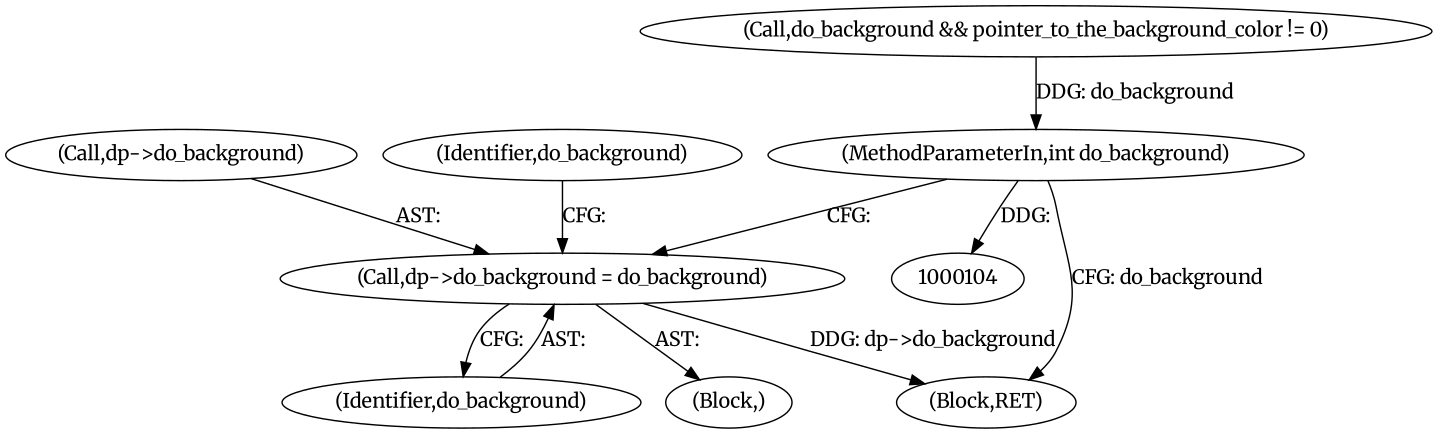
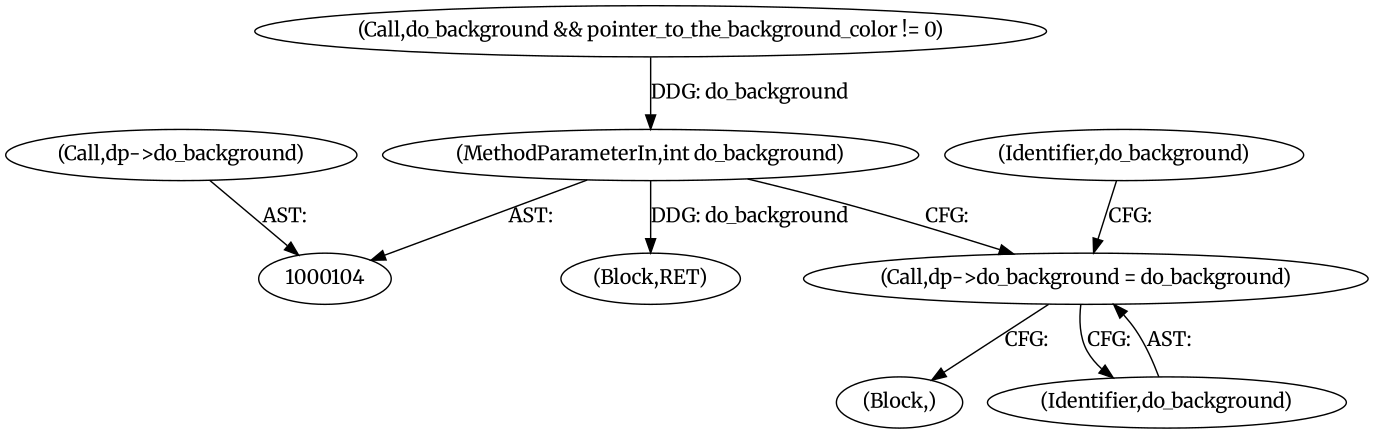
edge "(Call,dp->do_background)" -> "(Call,dp->do_background = do_background)": now "(Call,dp->do_background)" -> "1000104"
edge "(MethodParameterIn,int do_background)" -> "1000104": label "DDG: " -> "AST: "
edge "(MethodParameterIn,int do_background)" -> "(Block,RET)": label "CFG: do_background" -> "DDG: do_background"
edge "(Call,dp->do_background = do_background)" -> "(Block,)": label "AST: " -> "CFG: "
edge "(Call,dp->do_background = do_background)" -> "(Block,RET)": removed, label "DDG: dp->do_background"
